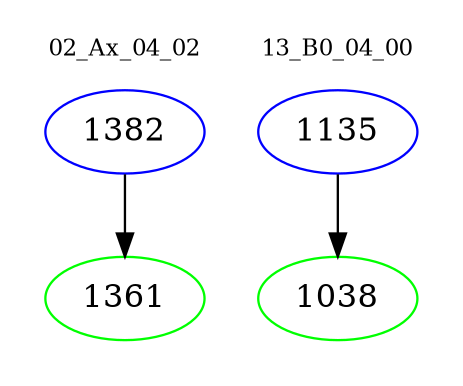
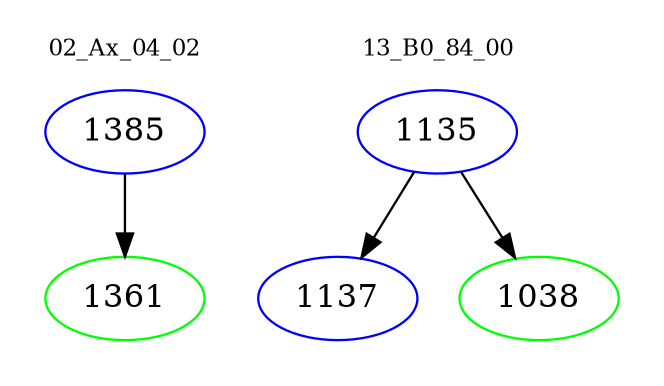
cluster "13_B0_04_00": label "13_B0_04_00" -> "13_B0_84_00"
node "1382": label "1382" -> "1385"
node "1137": added
